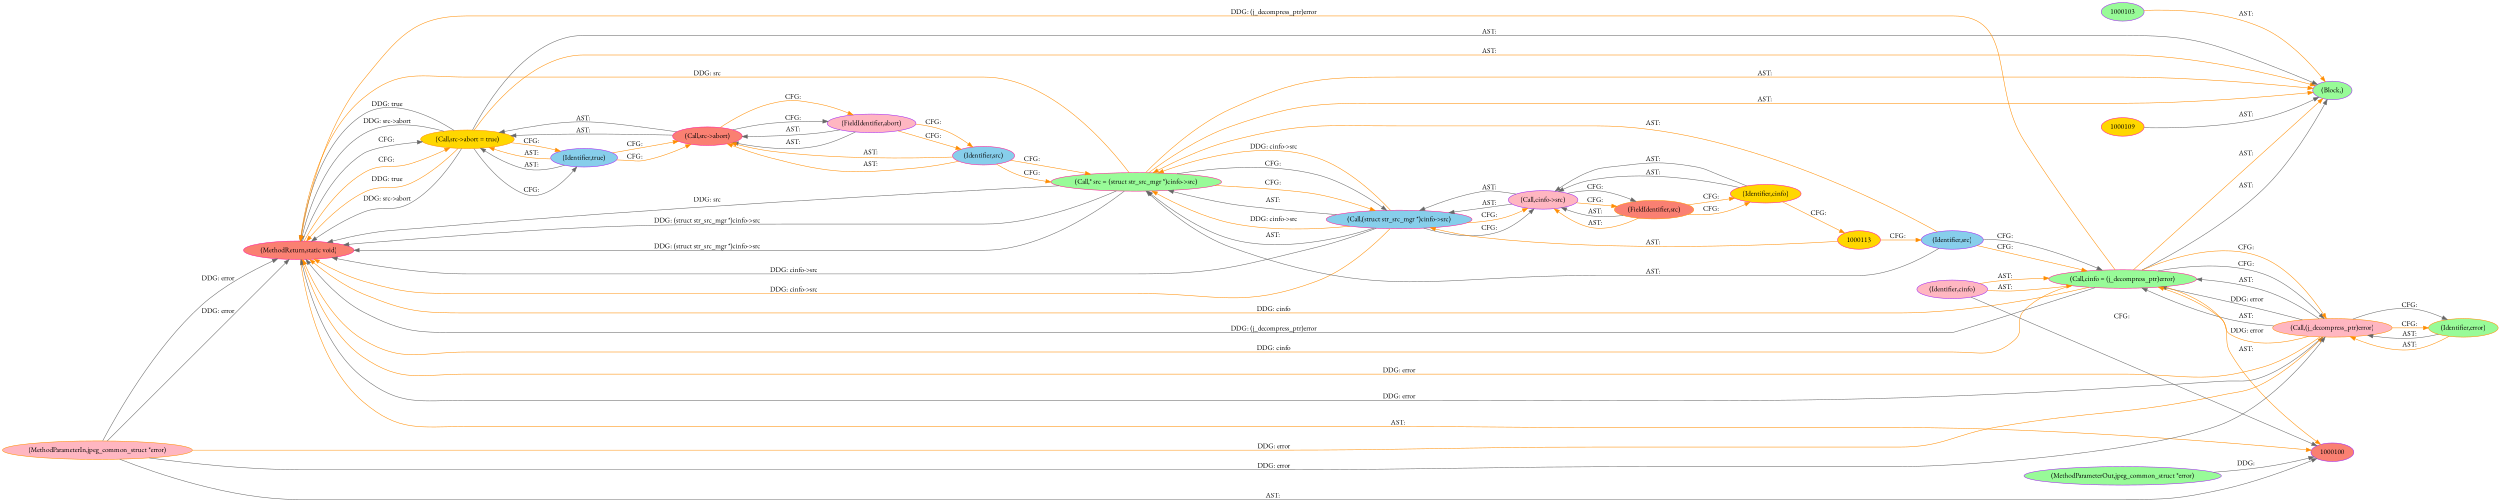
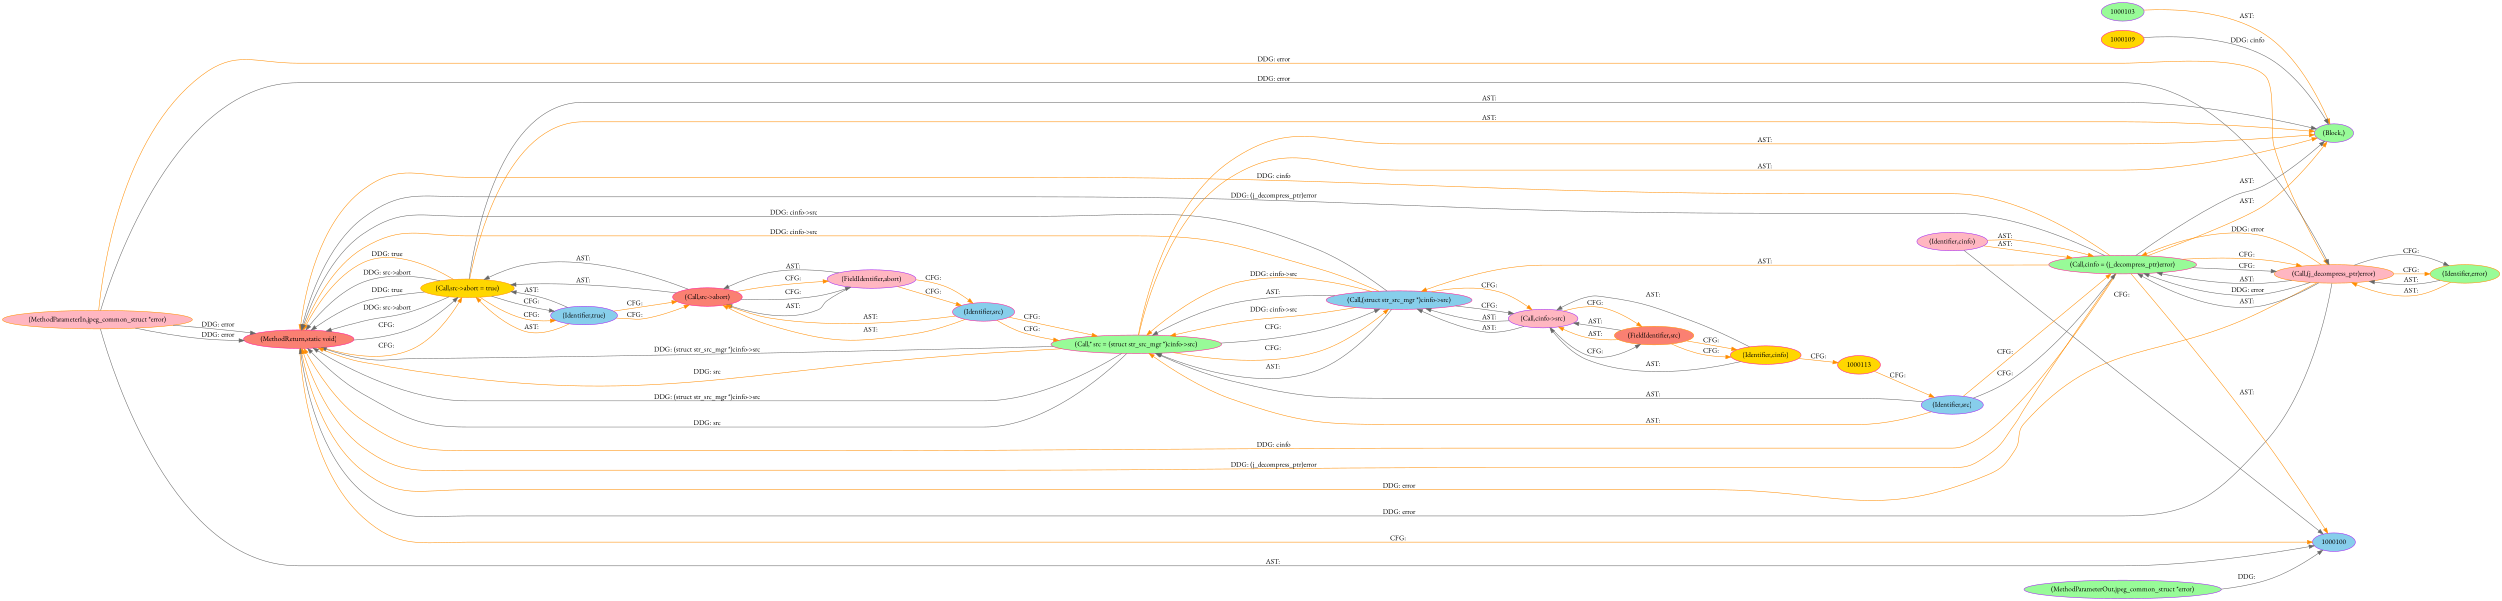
edge "1000109" -> "(Block,)": label "AST: " -> "DDG: cinfo"
edge "1000113" -> "(Call,(struct str_src_mgr *)cinfo->src)": now "(Call,cinfo = (j_decompress_ptr)error)" -> "(Call,(struct str_src_mgr *)cinfo->src)"
edge "(MethodReturn,static void)" -> "1000100": label "AST: " -> "CFG: "
node "1000100": fillcolor salmon -> skyblue
